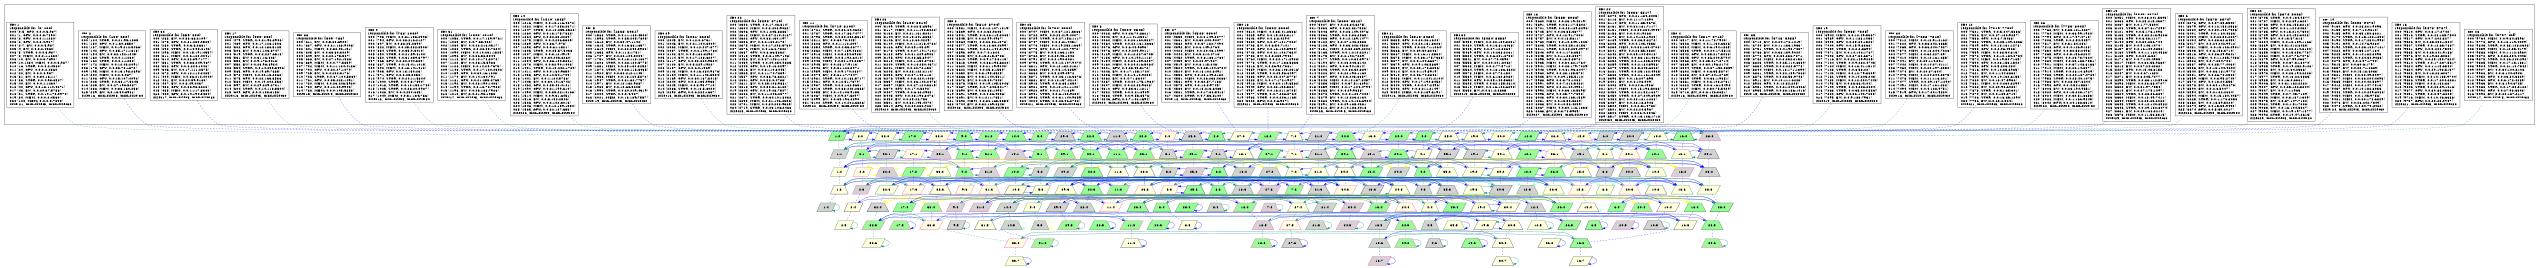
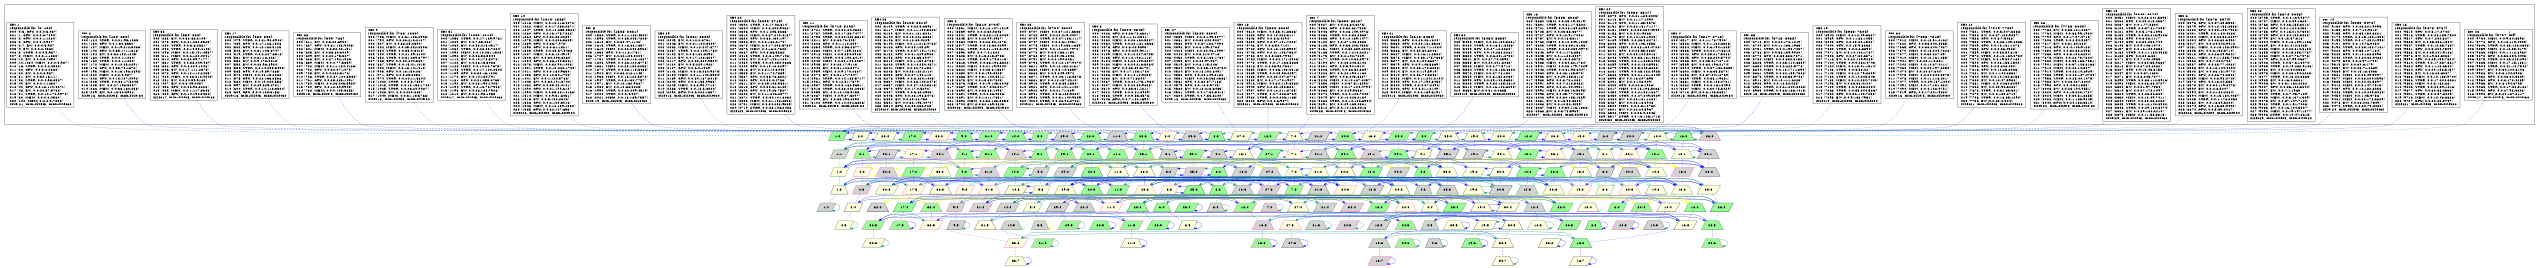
edge "3.1" -> "11.1": removed
edge "27.4" -> "24.3": now "27.4" -> "24.4"
